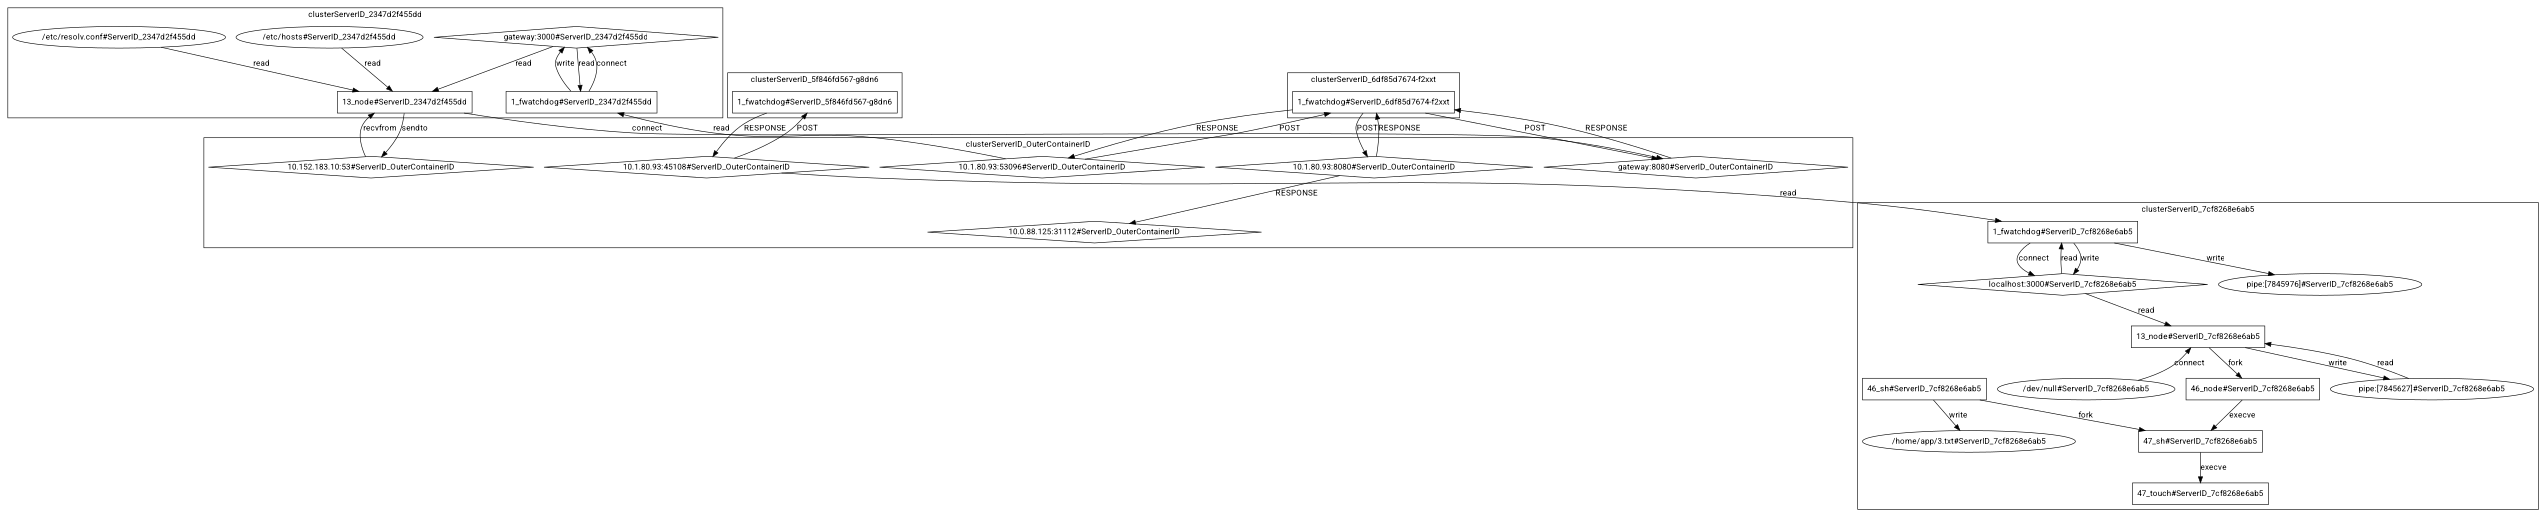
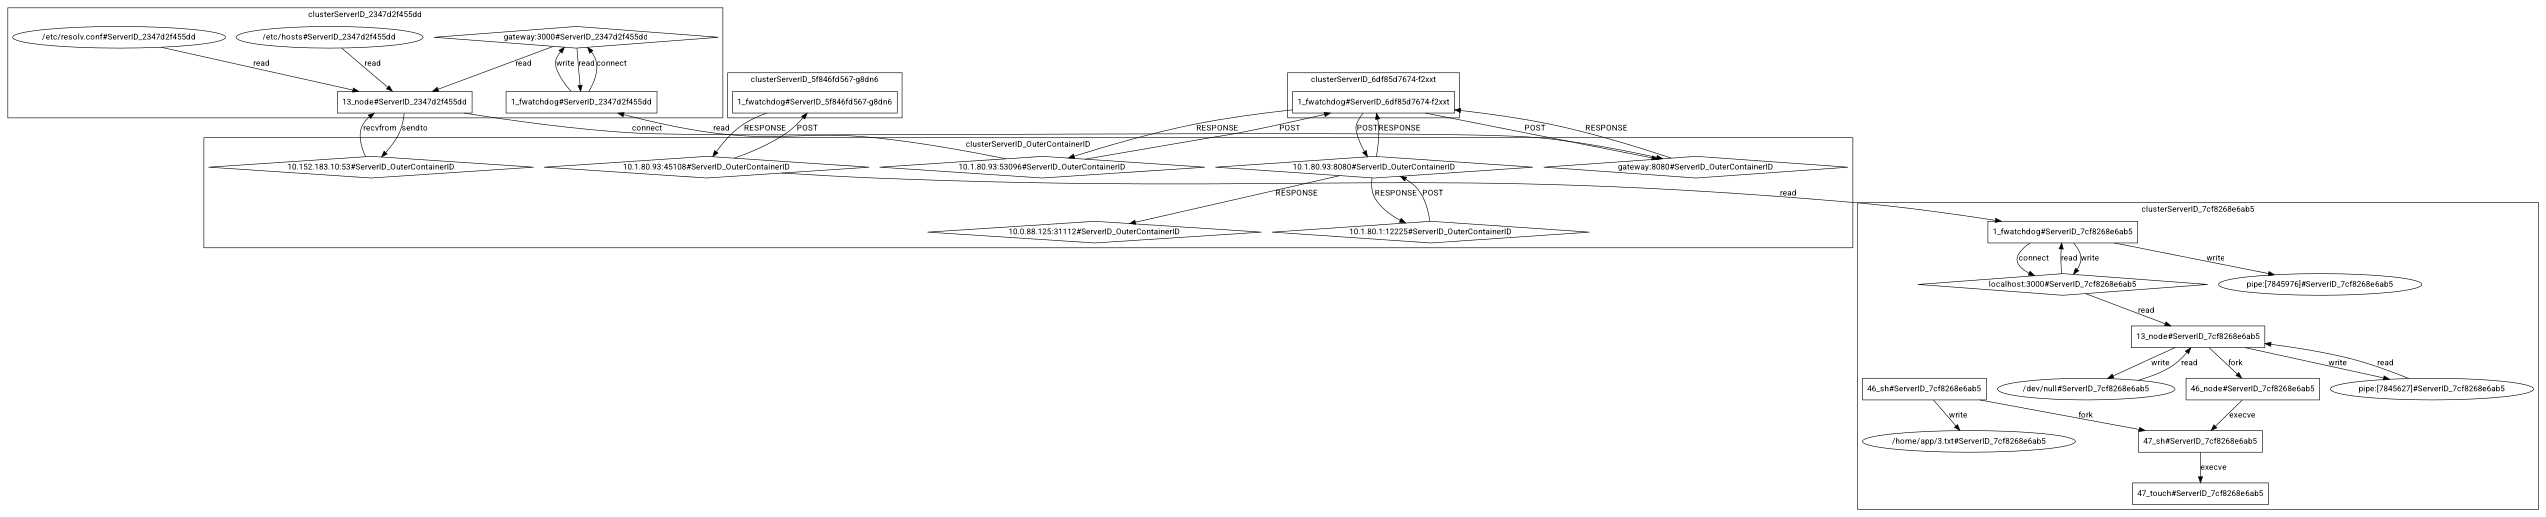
node "10.1.80.1:12225#ServerID_OuterContainerID": added
edge "13_node#ServerID_7cf8268e6ab5" -> "/dev/null#ServerID_7cf8268e6ab5": added, label "write"
edge "/dev/null#ServerID_7cf8268e6ab5" -> "13_node#ServerID_7cf8268e6ab5": label "connect" -> "read"
